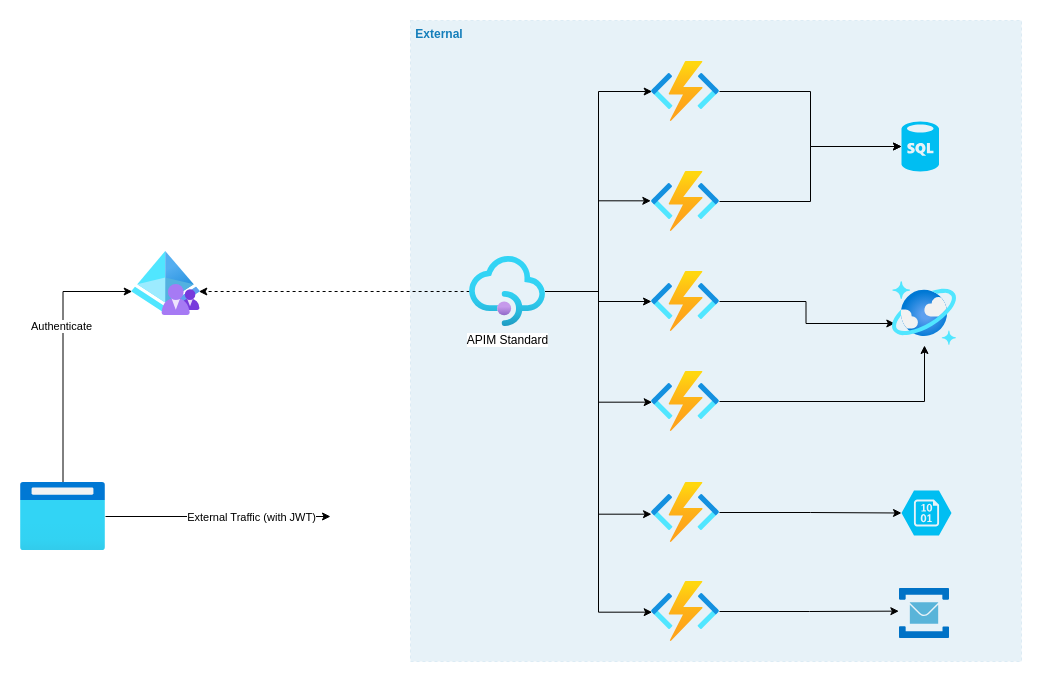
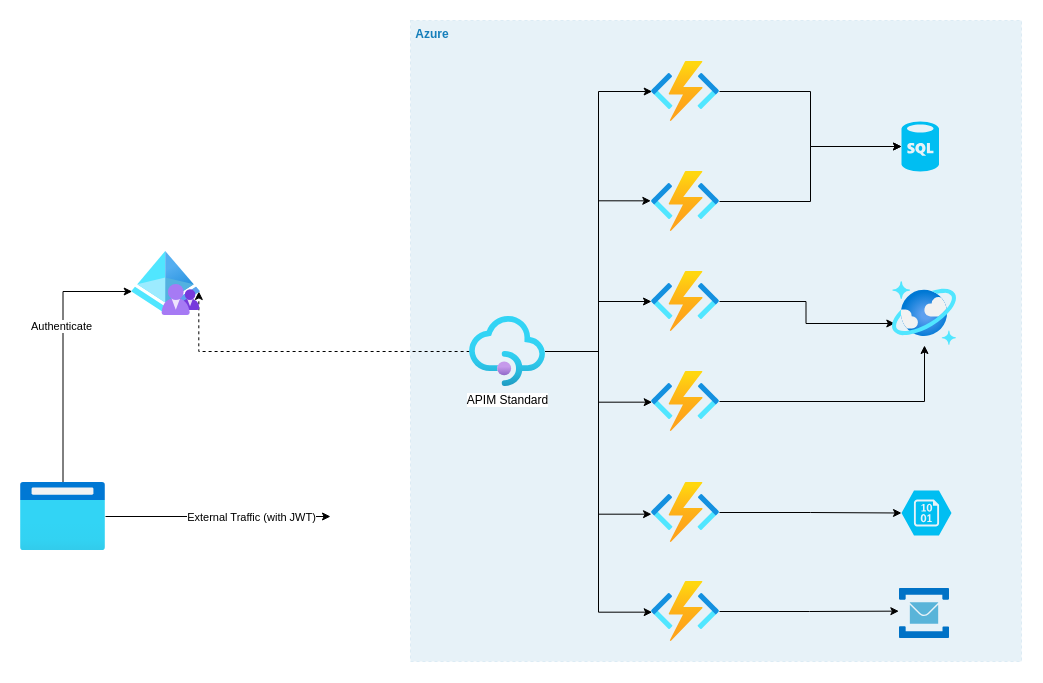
node "External": label "External" -> "Azure"
node "APIM Standard": moved (508, 292) -> (508, 352)
